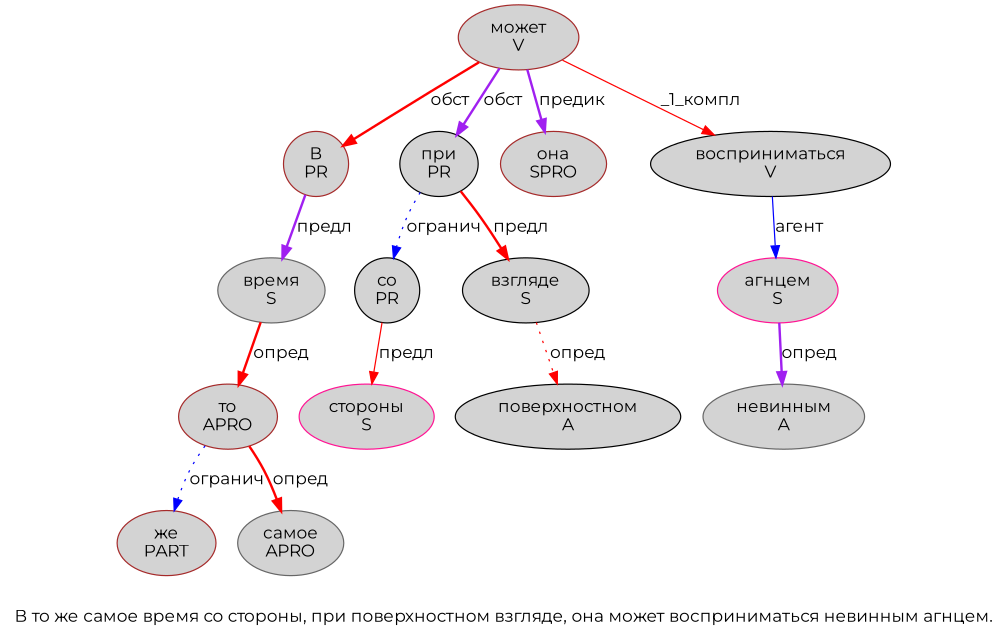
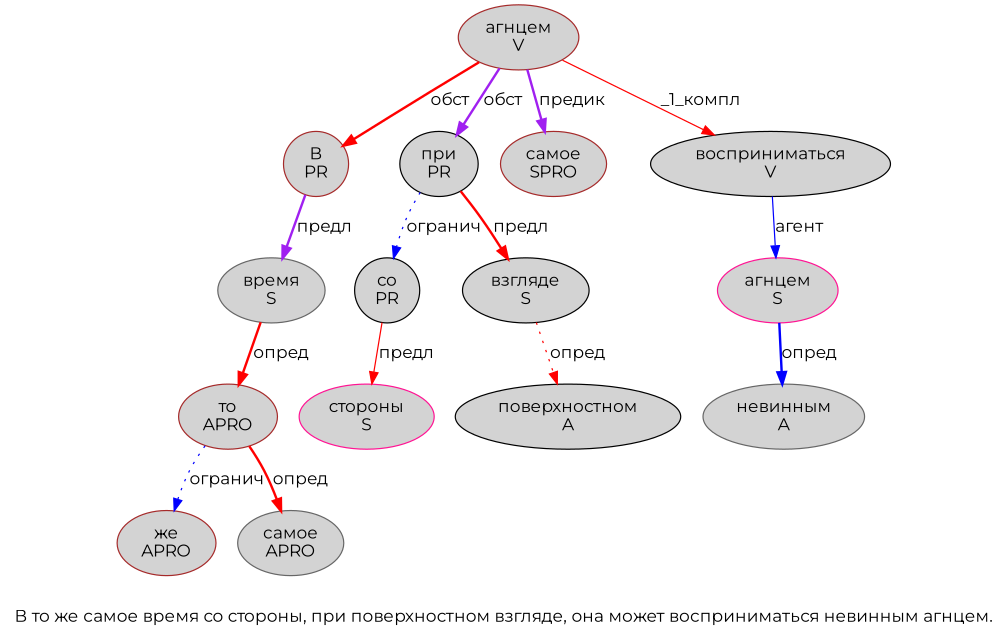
node "может V": label "может V" -> "агнцем V"
node "она SPRO": label "она SPRO" -> "самое SPRO"
edge "агнцем S" -> "невинным A": color purple -> blue
node "же PART": label "же PART" -> "же APRO"
